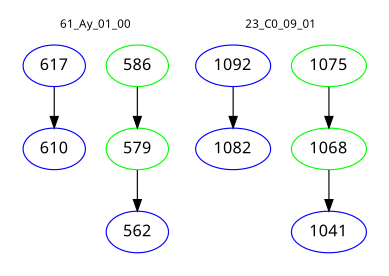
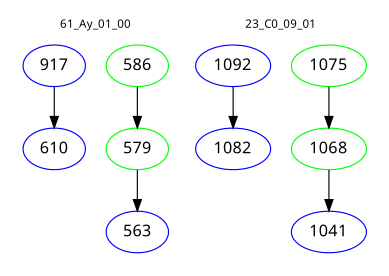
node "617": label "617" -> "917"
node "562": label "562" -> "563"
